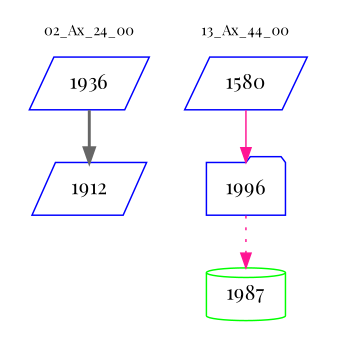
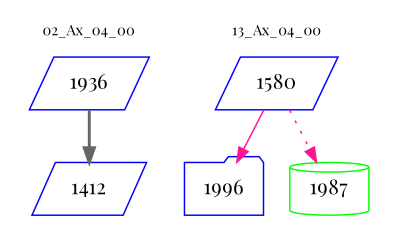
cluster "02_Ax_24_00": label "02_Ax_24_00" -> "02_Ax_04_00"
cluster "13_Ax_44_00": label "13_Ax_44_00" -> "13_Ax_04_00"
node "1912": label "1912" -> "1412"
edge "1996" -> "1987": now "1580" -> "1987"
